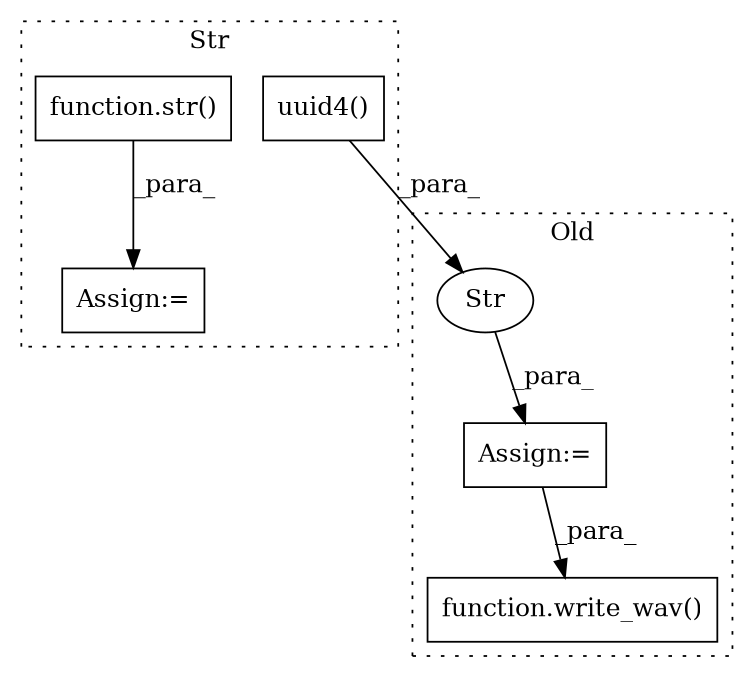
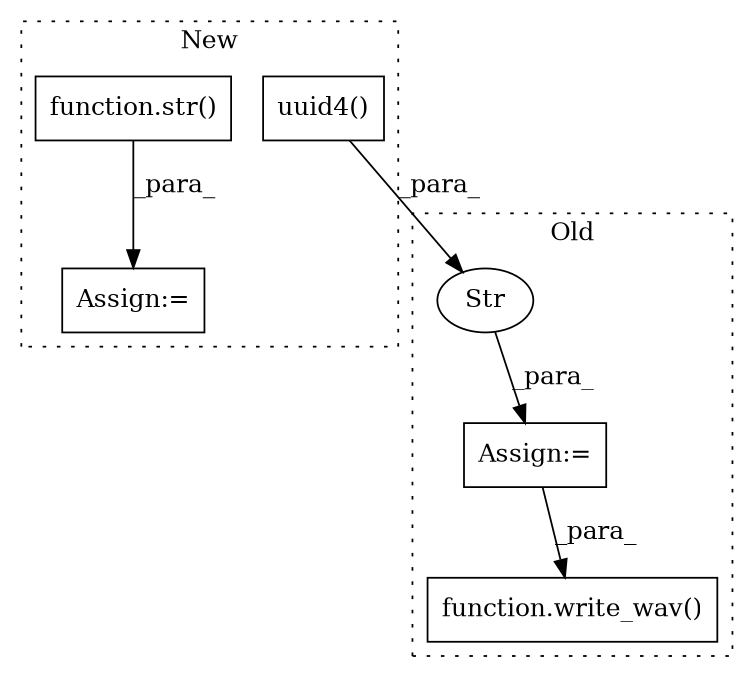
cluster "Str": label "Str" -> "New"
